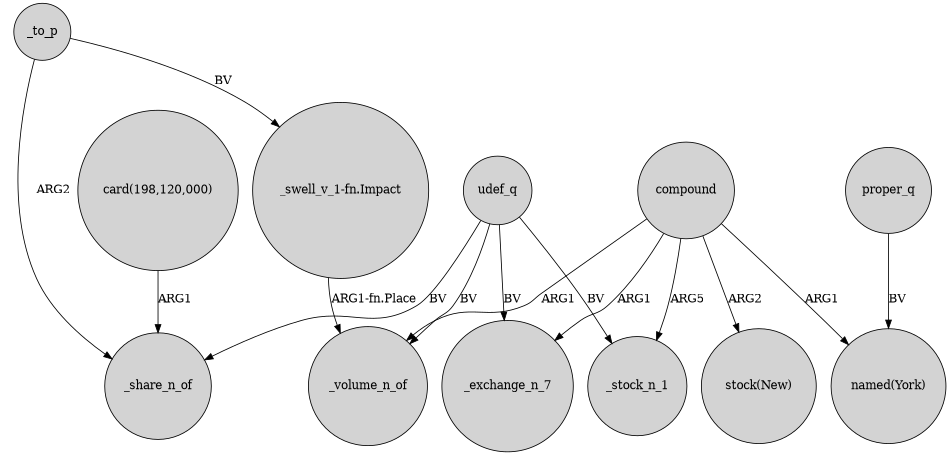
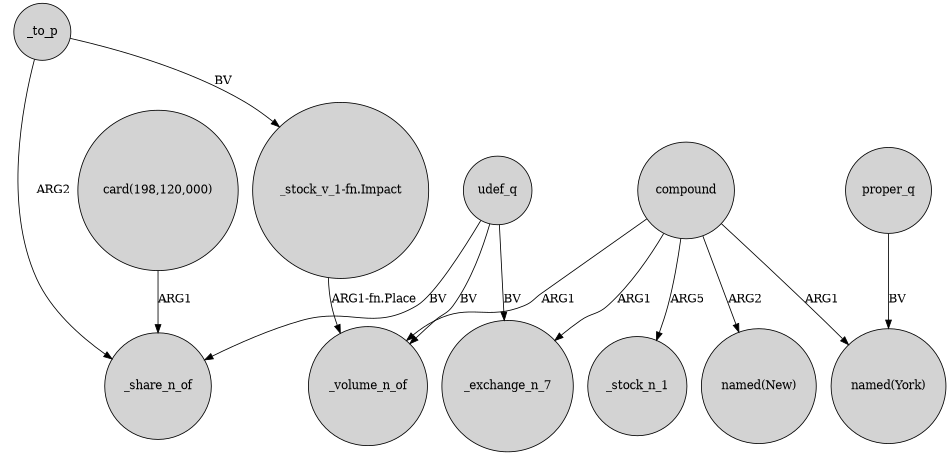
node "_swell_v_1-fn.Impact": label "_swell_v_1-fn.Impact" -> "_stock_v_1-fn.Impact"
edge "udef_q" -> "_stock_n_1": removed, label "BV"
node "stock(New)": label "stock(New)" -> "named(New)"
